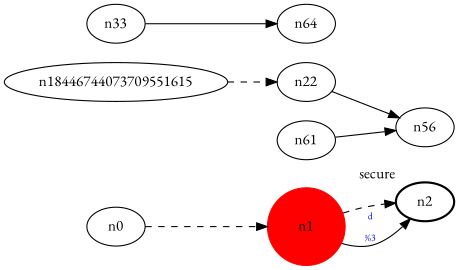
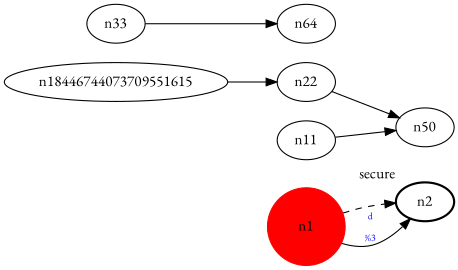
edge "n18446744073709551615" -> "n22": style dashed -> solid
node "n56": label "n56" -> "n50"
node "n61": label "n61" -> "n11"
node "n0": removed
